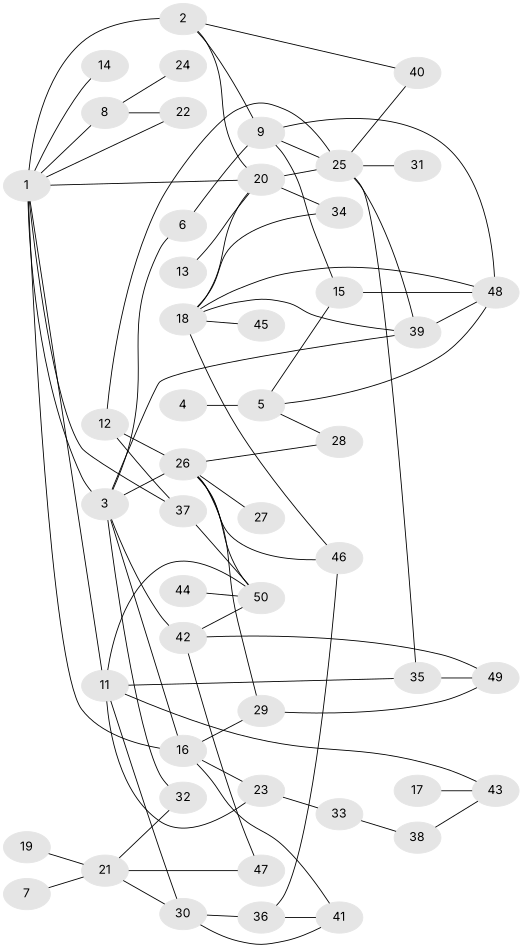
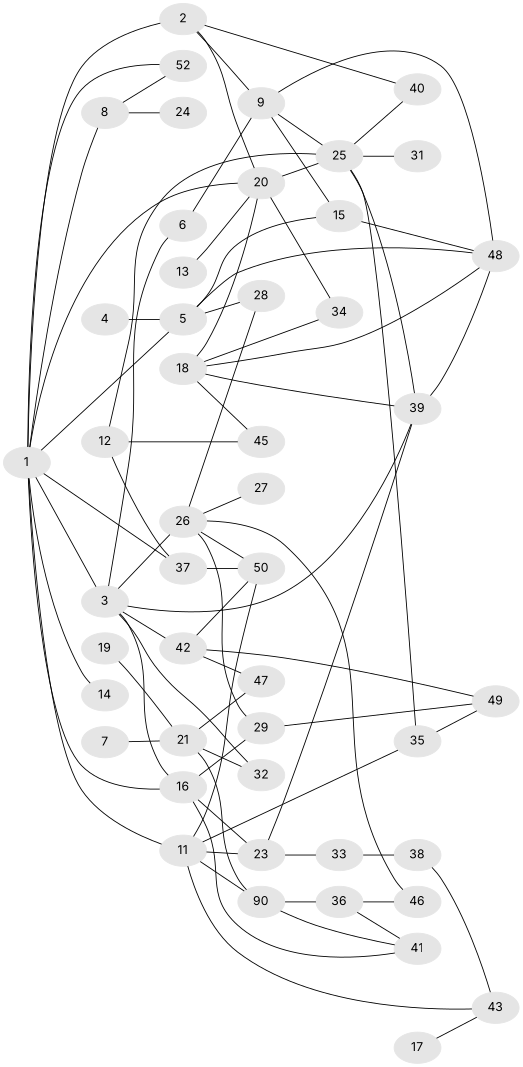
node "22": label "22" -> "52"
edge "5" -- "1": added
edge "12" -- "26": now "12" -- "45"
edge "18" -- "46": removed
node "44": removed
edge "39" -- "23": added
node "30": label "30" -> "90"
